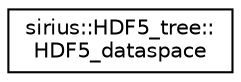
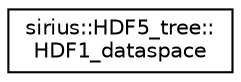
node "sirius::HDF5_tree:: HDF5_dataspace": label "sirius::HDF5_tree:: HDF5_dataspace" -> "sirius::HDF5_tree:: HDF1_dataspace"
